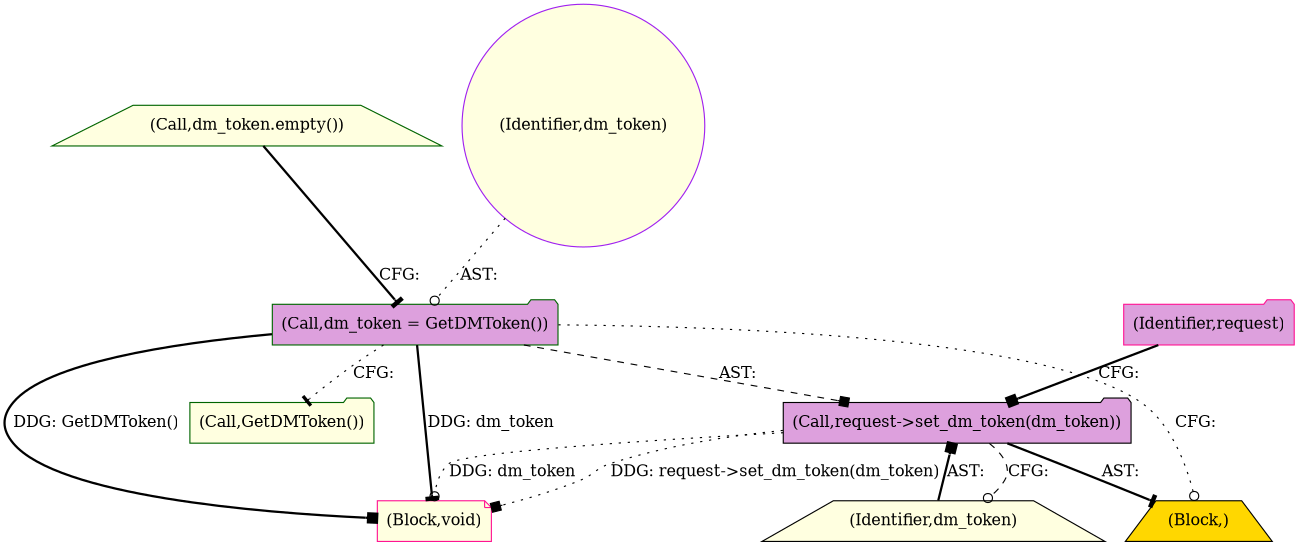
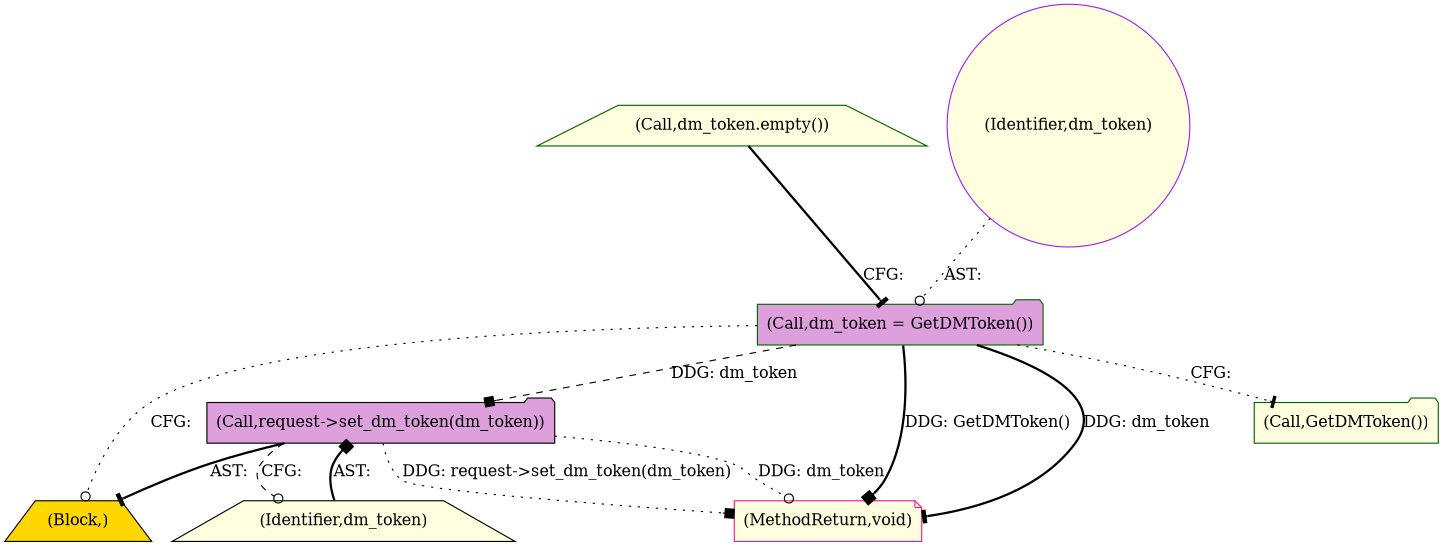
node "(Identifier,request)": removed
edge "(Call,dm_token = GetDMToken())" -> "(Call,request->set_dm_token(dm_token))": label "AST: " -> "DDG: dm_token"
node "(Block,void)": label "(Block,void)" -> "(MethodReturn,void)"
